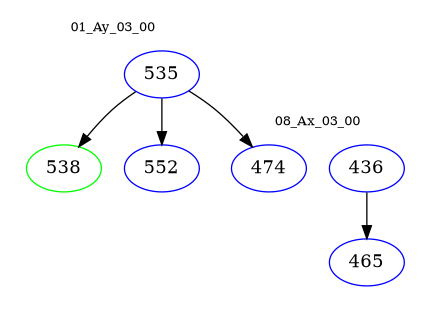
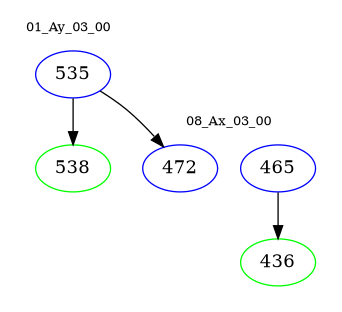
node "552": removed
node "474": label "474" -> "472"
node "436": color blue -> green
edge "436" -> "465": reversed
